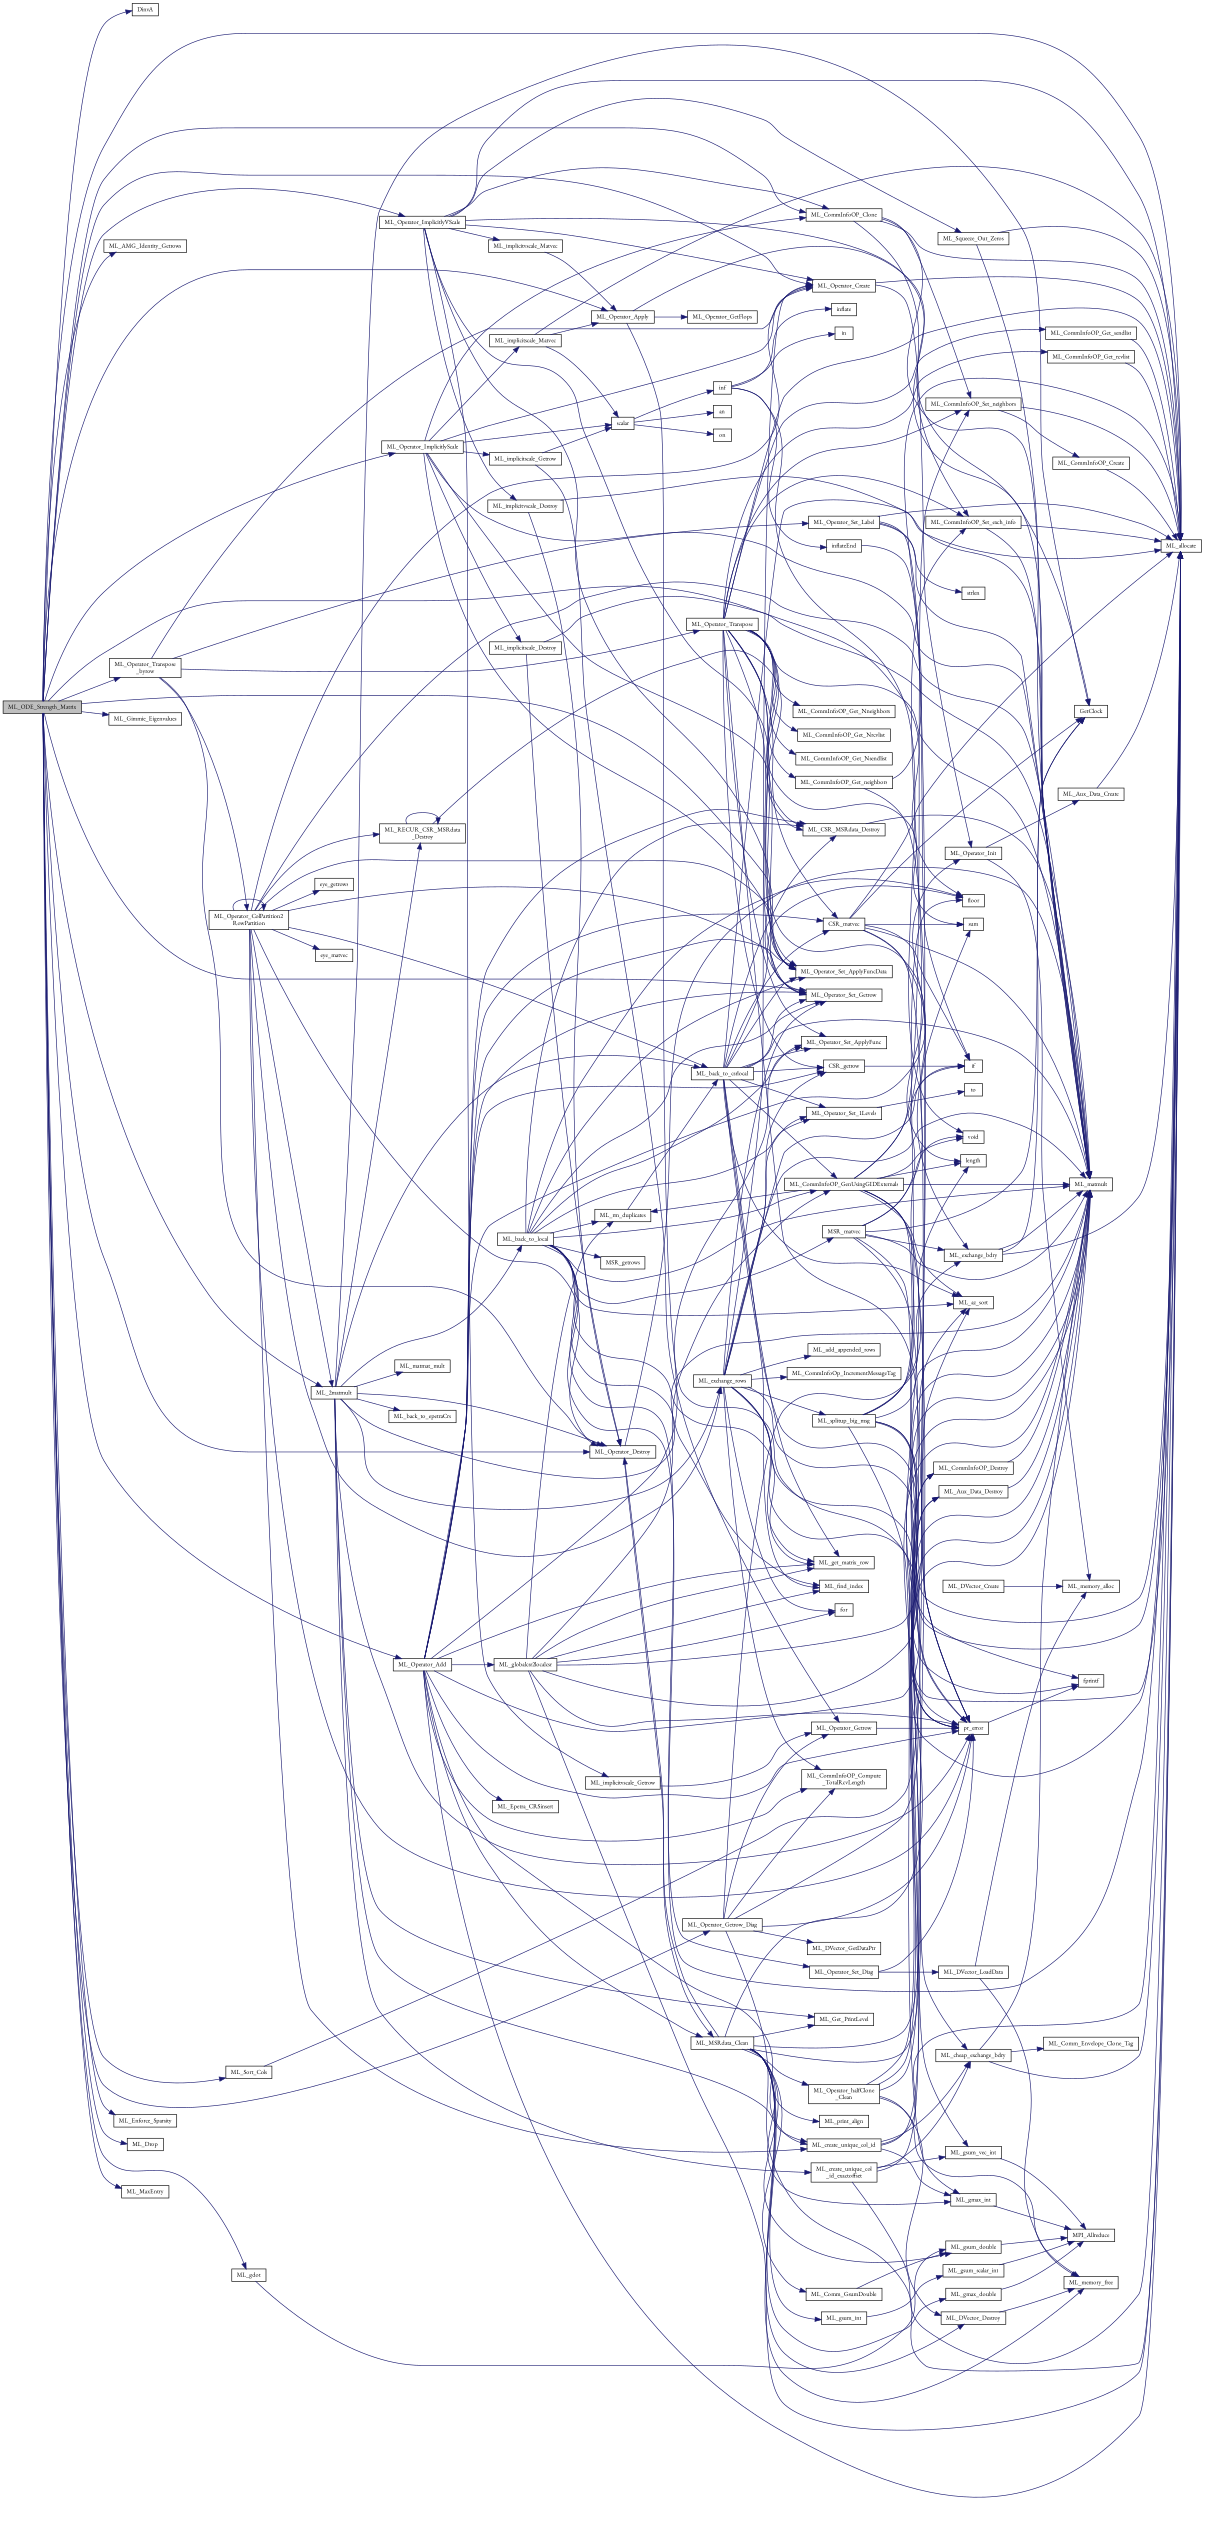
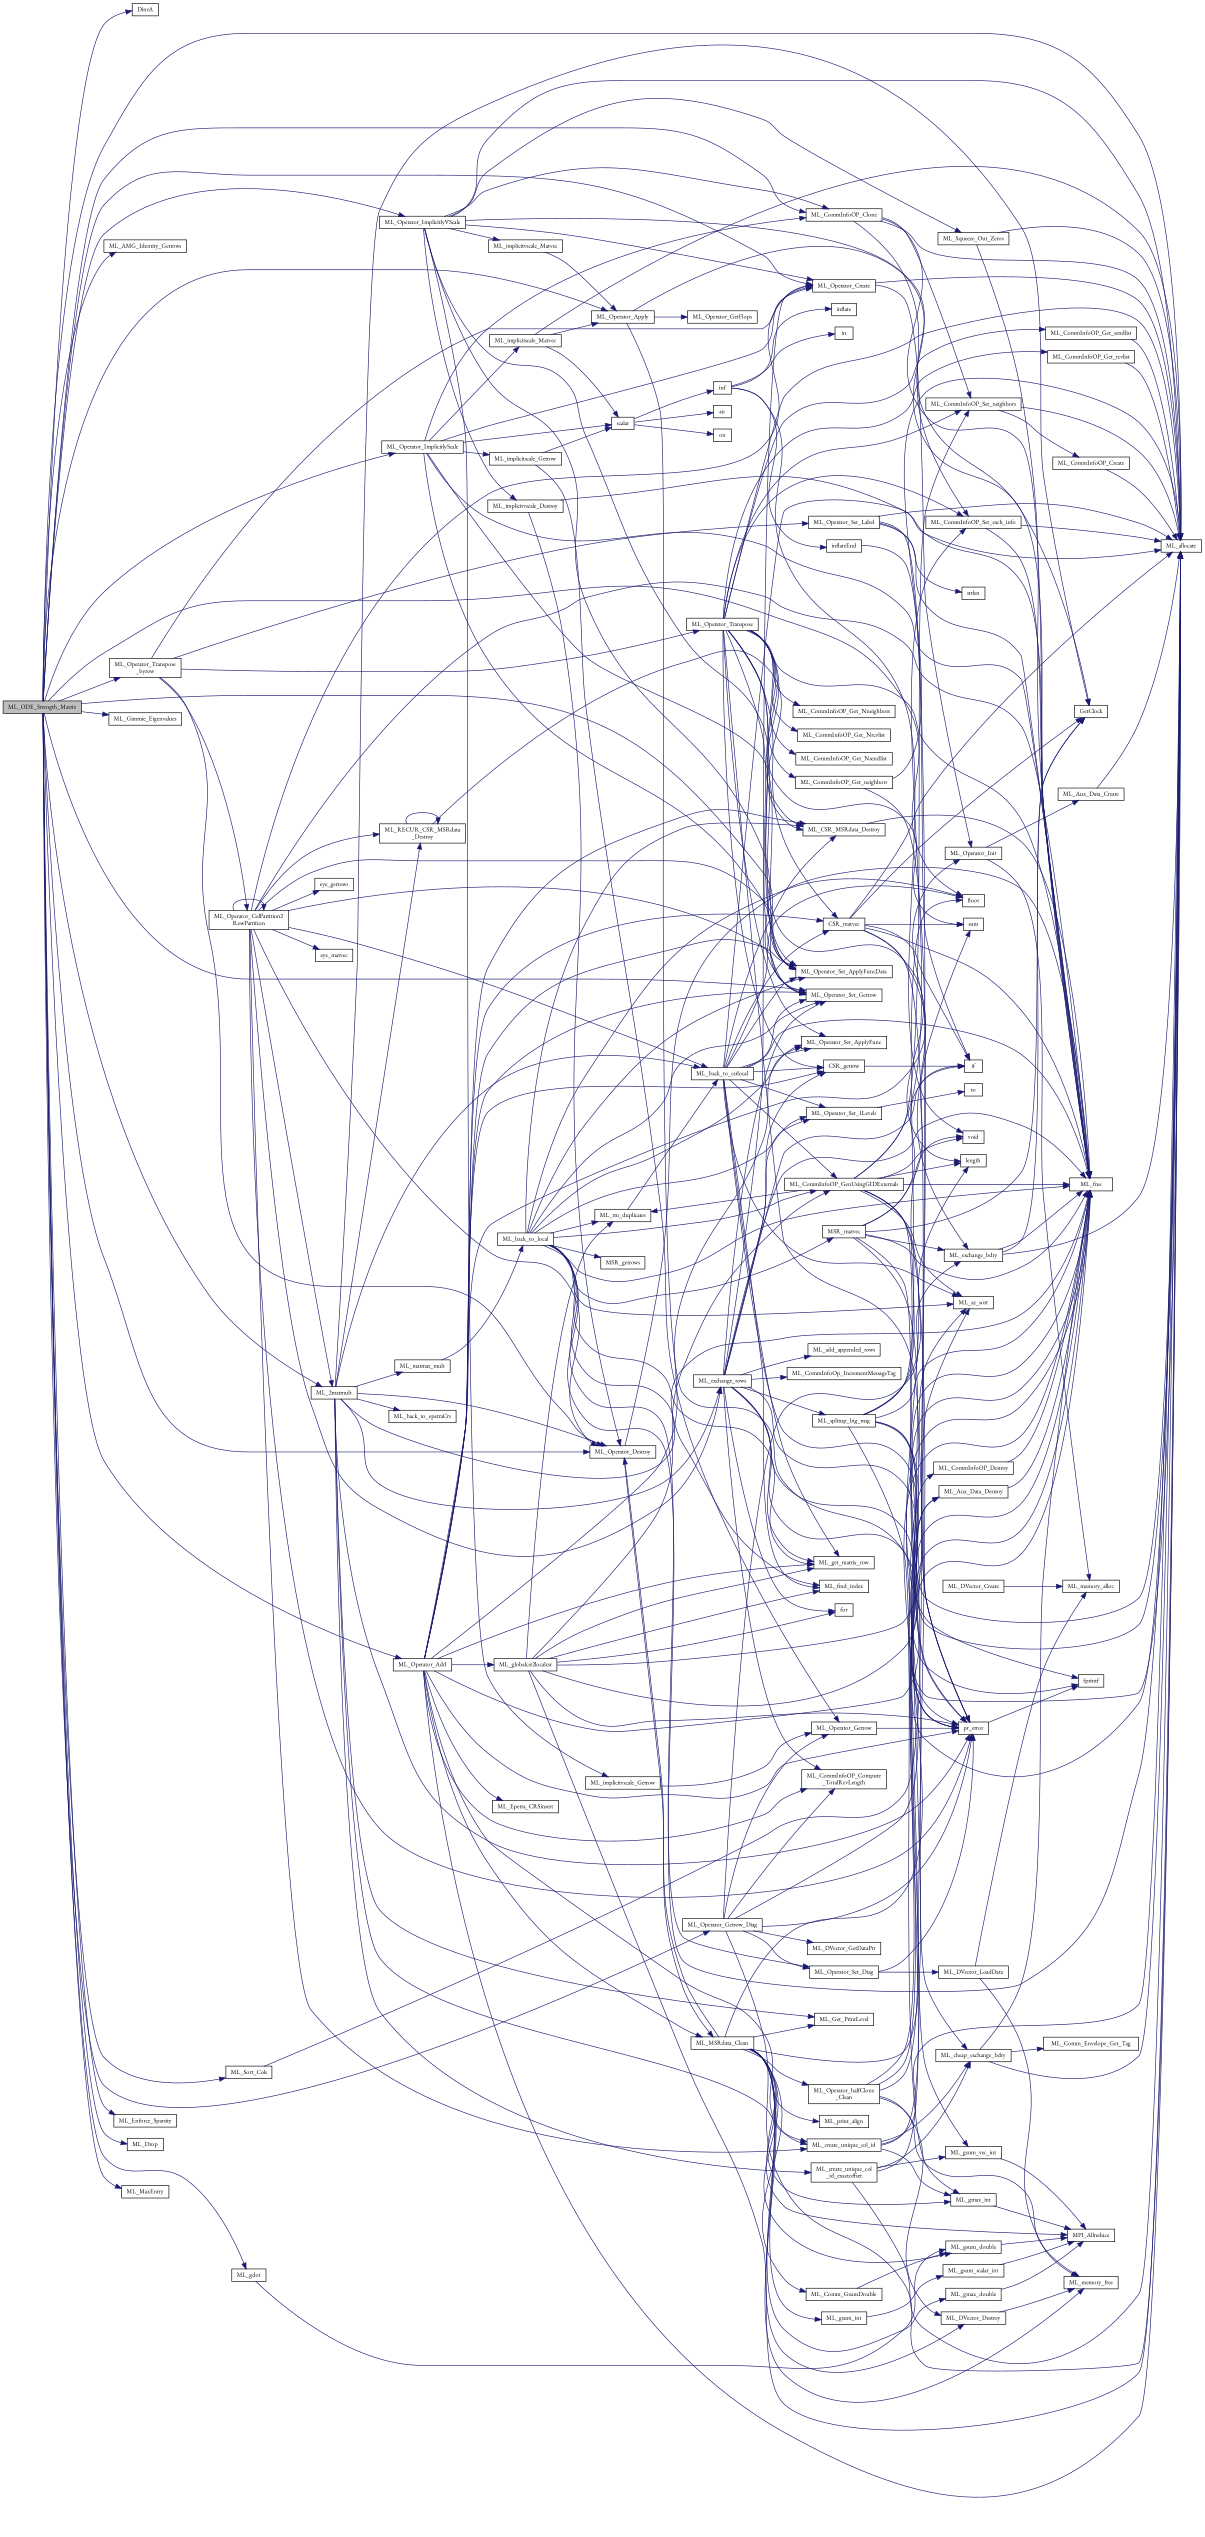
node "ML_implicitscale_Destroy": removed
node "ML_matmult": label "ML_matmult" -> "ML_free"
edge "ML_2matmult" -> "ML_back_to_local": now "ML_matmat_mult" -> "ML_back_to_local"
edge "ML_MSRdata_Clean" -> "ML_CommInfoOP_Destroy": now "ML_MSRdata_Clean" -> "MPI_Allreduce"
edge "ML_Operator_Getrow_Diag" -> "ML_Operator_Set_Diag": added
node "ML_Comm_Envelope_Clone_Tag": label "ML_Comm_Envelope_Clone_Tag" -> "ML_Comm_Envelope_Get_Tag"
